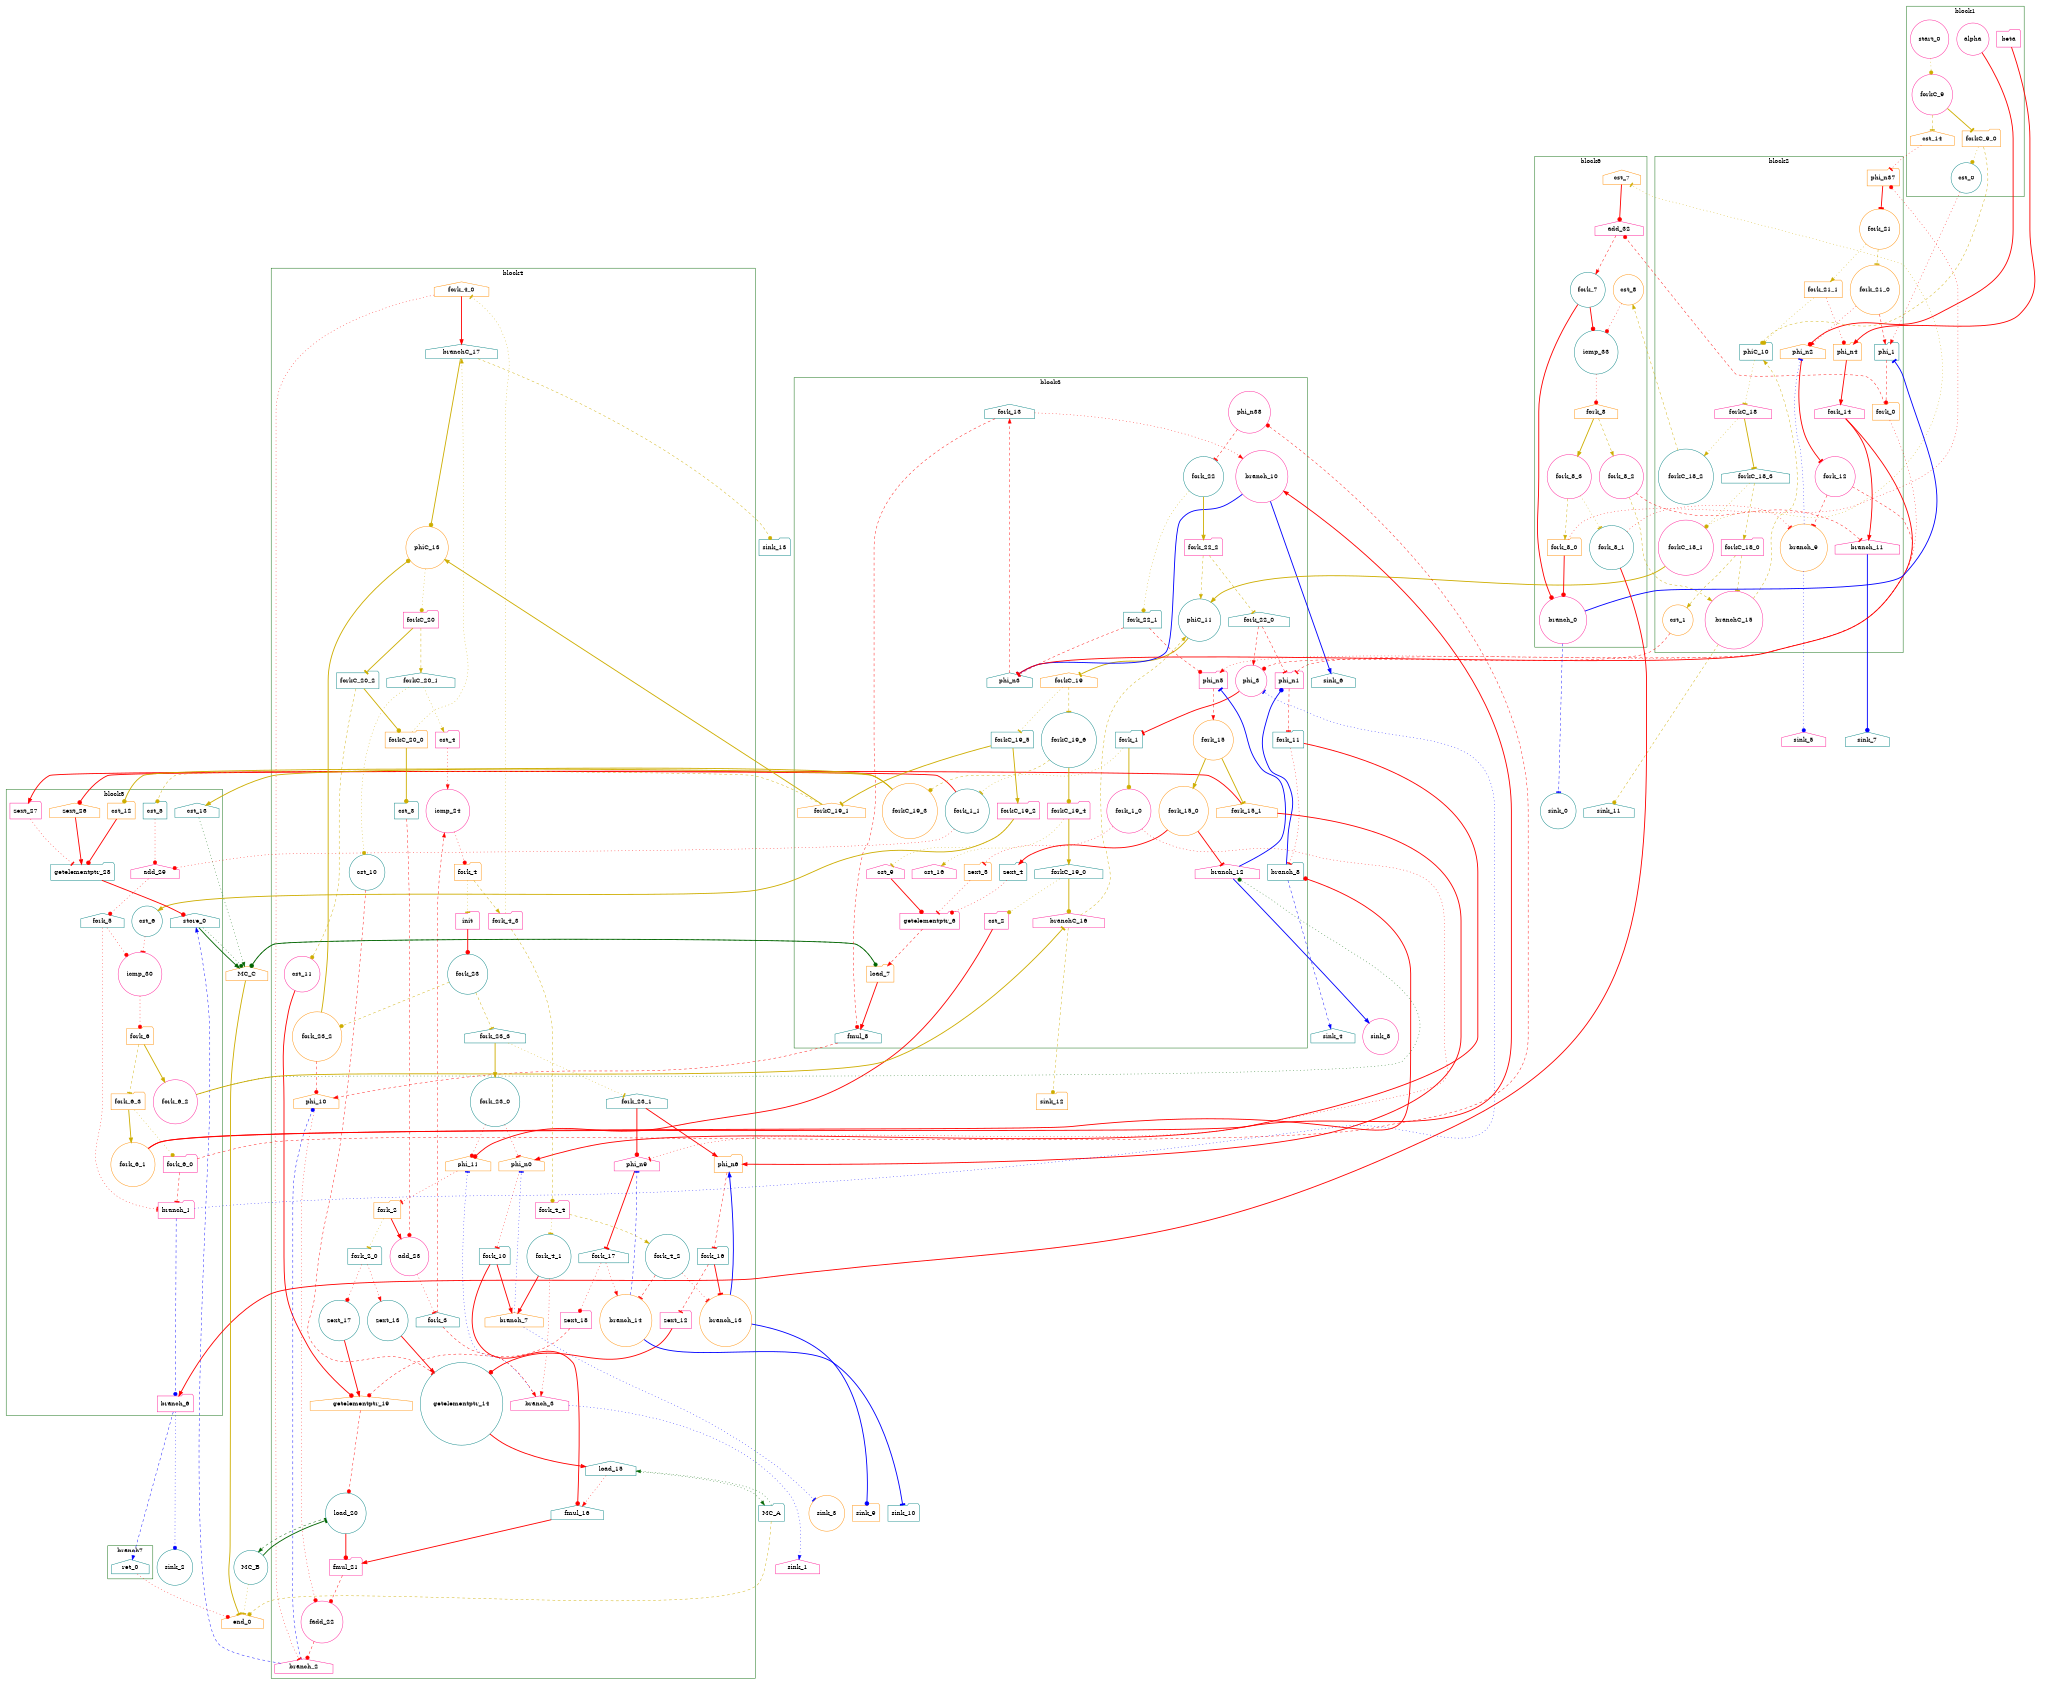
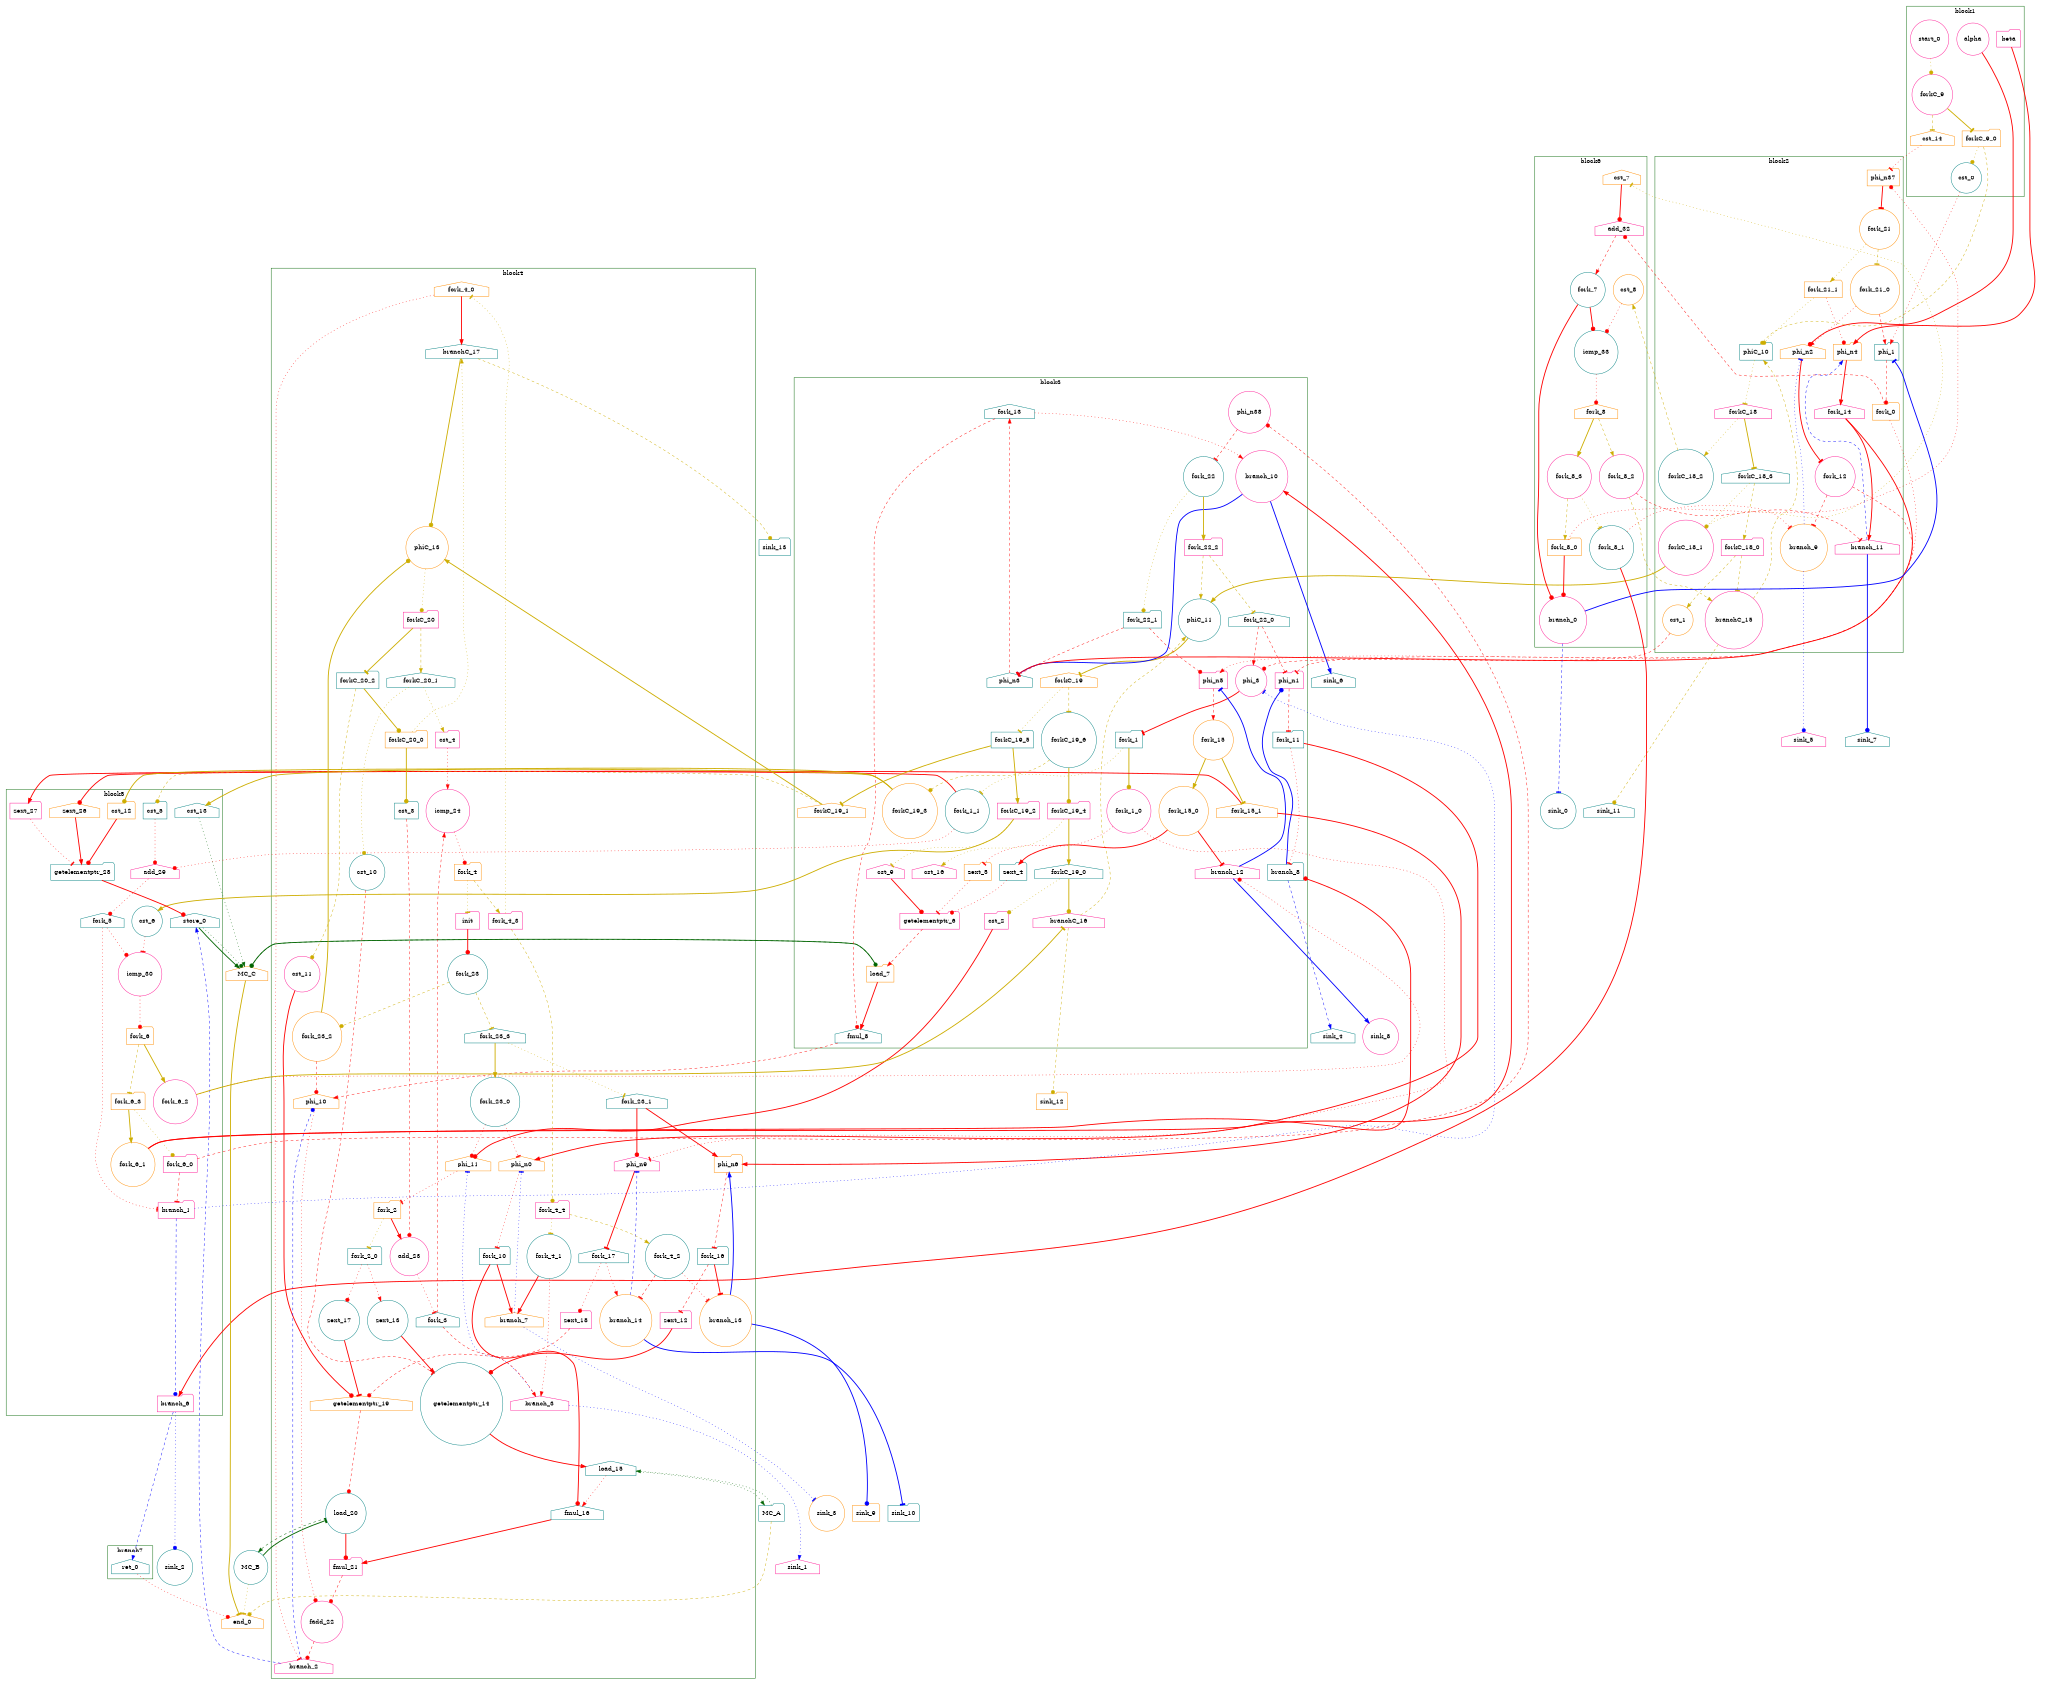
edge "branch_11" -> "phi_n4": added
edge "fork_6_2" -> "branch_12": color darkgreen -> red
edge "zext_17" -> "getelementptr_19": arrowhead normal -> tee
